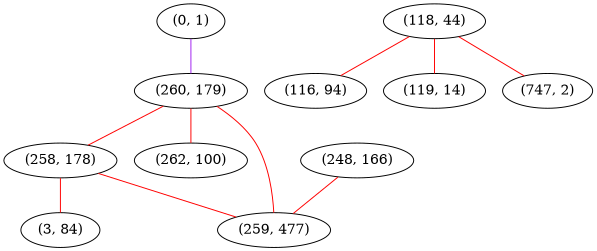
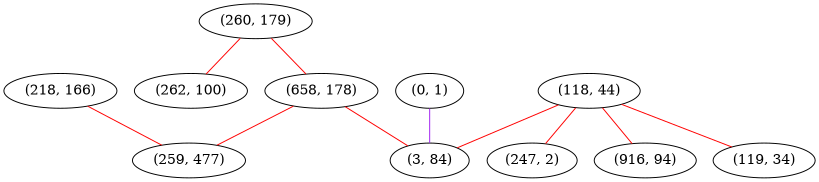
edge "(0, 1)" -- "(260, 179)": now "(0, 1)" -- "(3, 84)"
node "(116, 94)": label "(116, 94)" -> "(916, 94)"
node "(119, 14)": label "(119, 14)" -> "(119, 34)"
node "(747, 2)": label "(747, 2)" -> "(247, 2)"
edge "(118, 44)" -- "(3, 84)": added
edge "(260, 179)" -- "(259, 477)": removed
node "(258, 178)": label "(258, 178)" -> "(658, 178)"
node "(248, 166)": label "(248, 166)" -> "(218, 166)"
